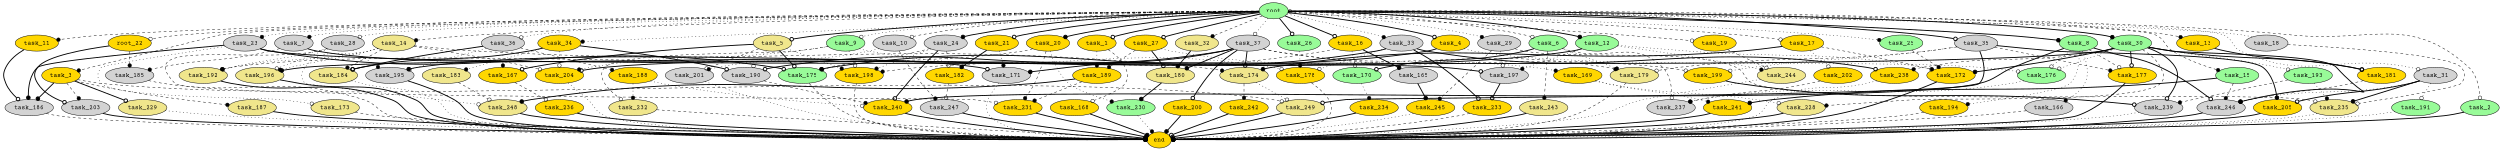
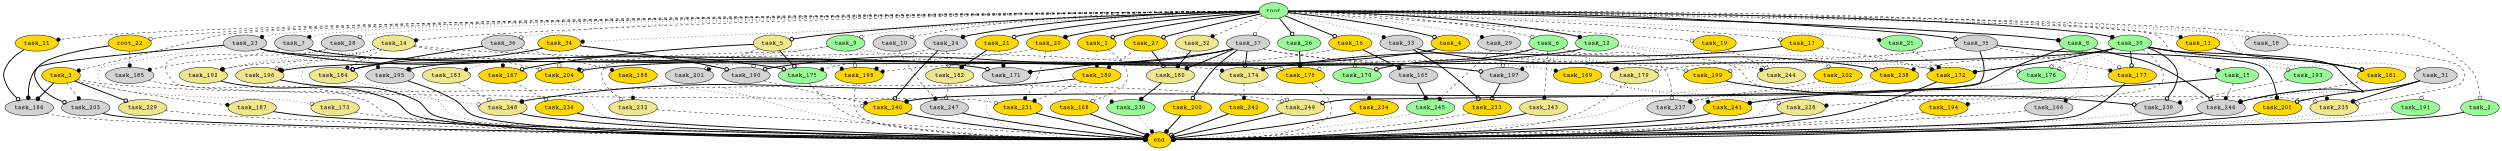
edge "task_18" -> "root": reversed
edge "task_26" -> "task_178": style dotted -> bold
edge "task_8" -> "task_177": style dashed -> dotted
edge "task_33" -> "task_175": removed
node "task_182": fillcolor gold -> khaki
node "task_245": fillcolor gold -> palegreen
edge "task_229" -> "end": style dotted -> dashed
